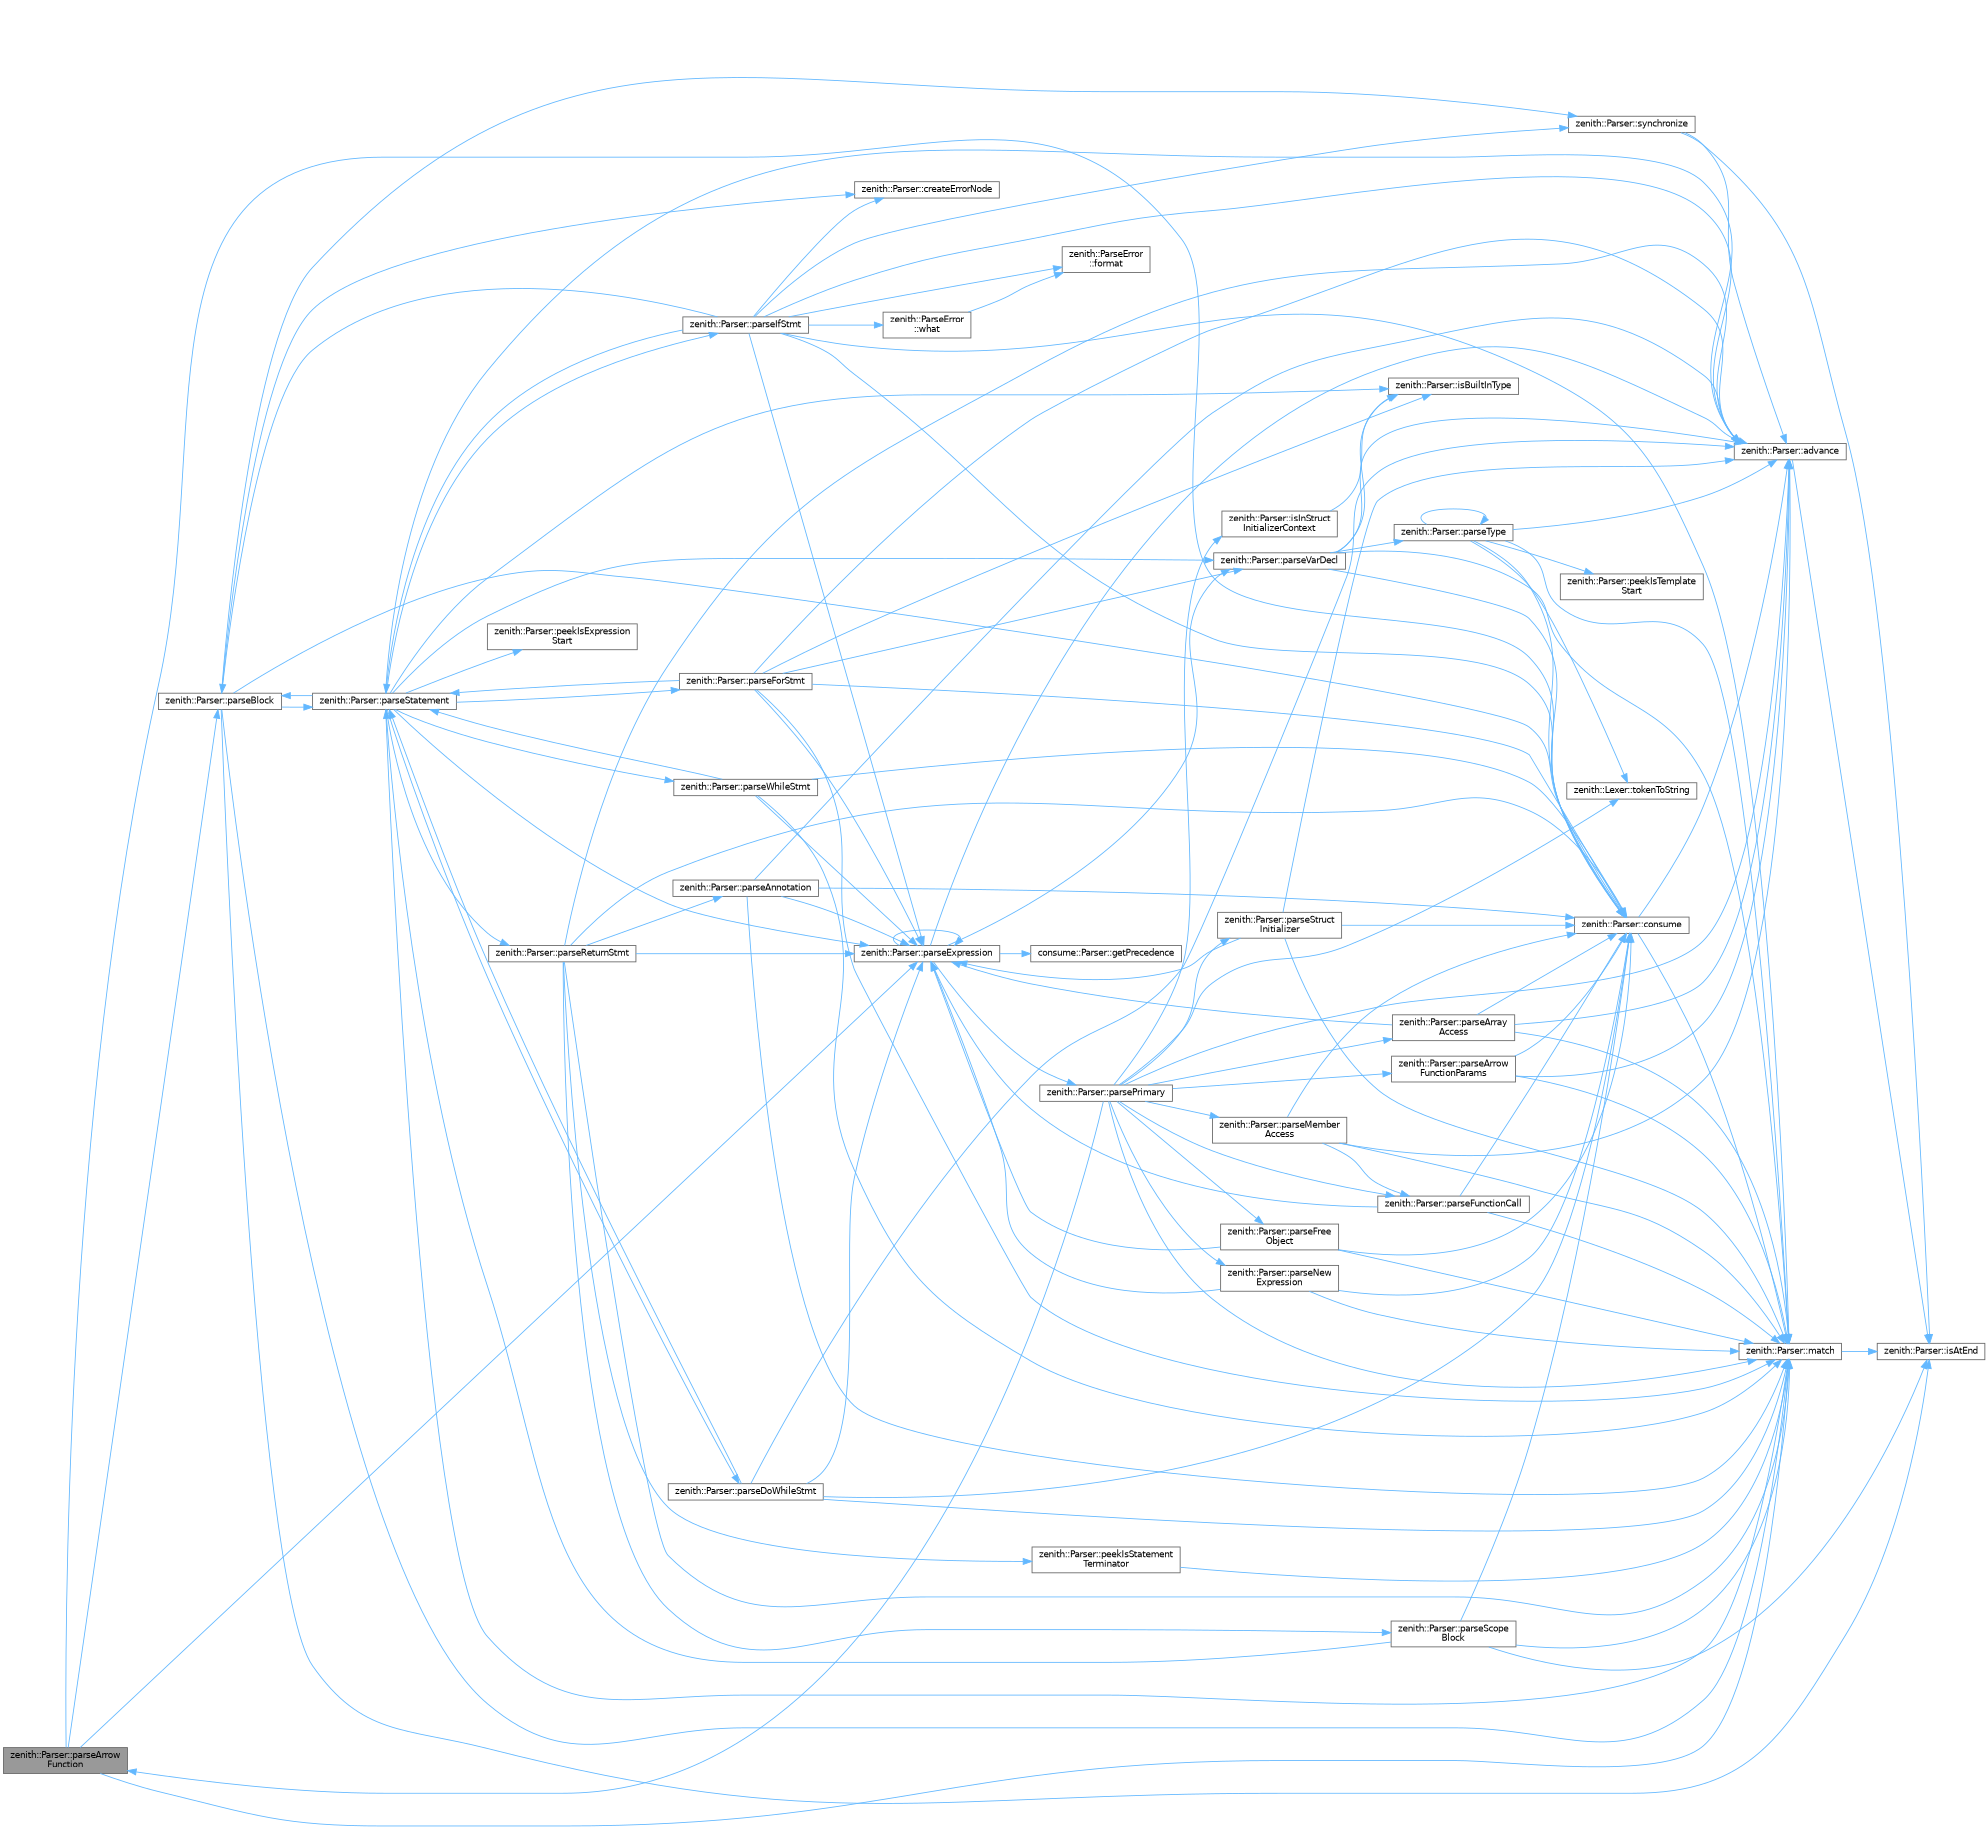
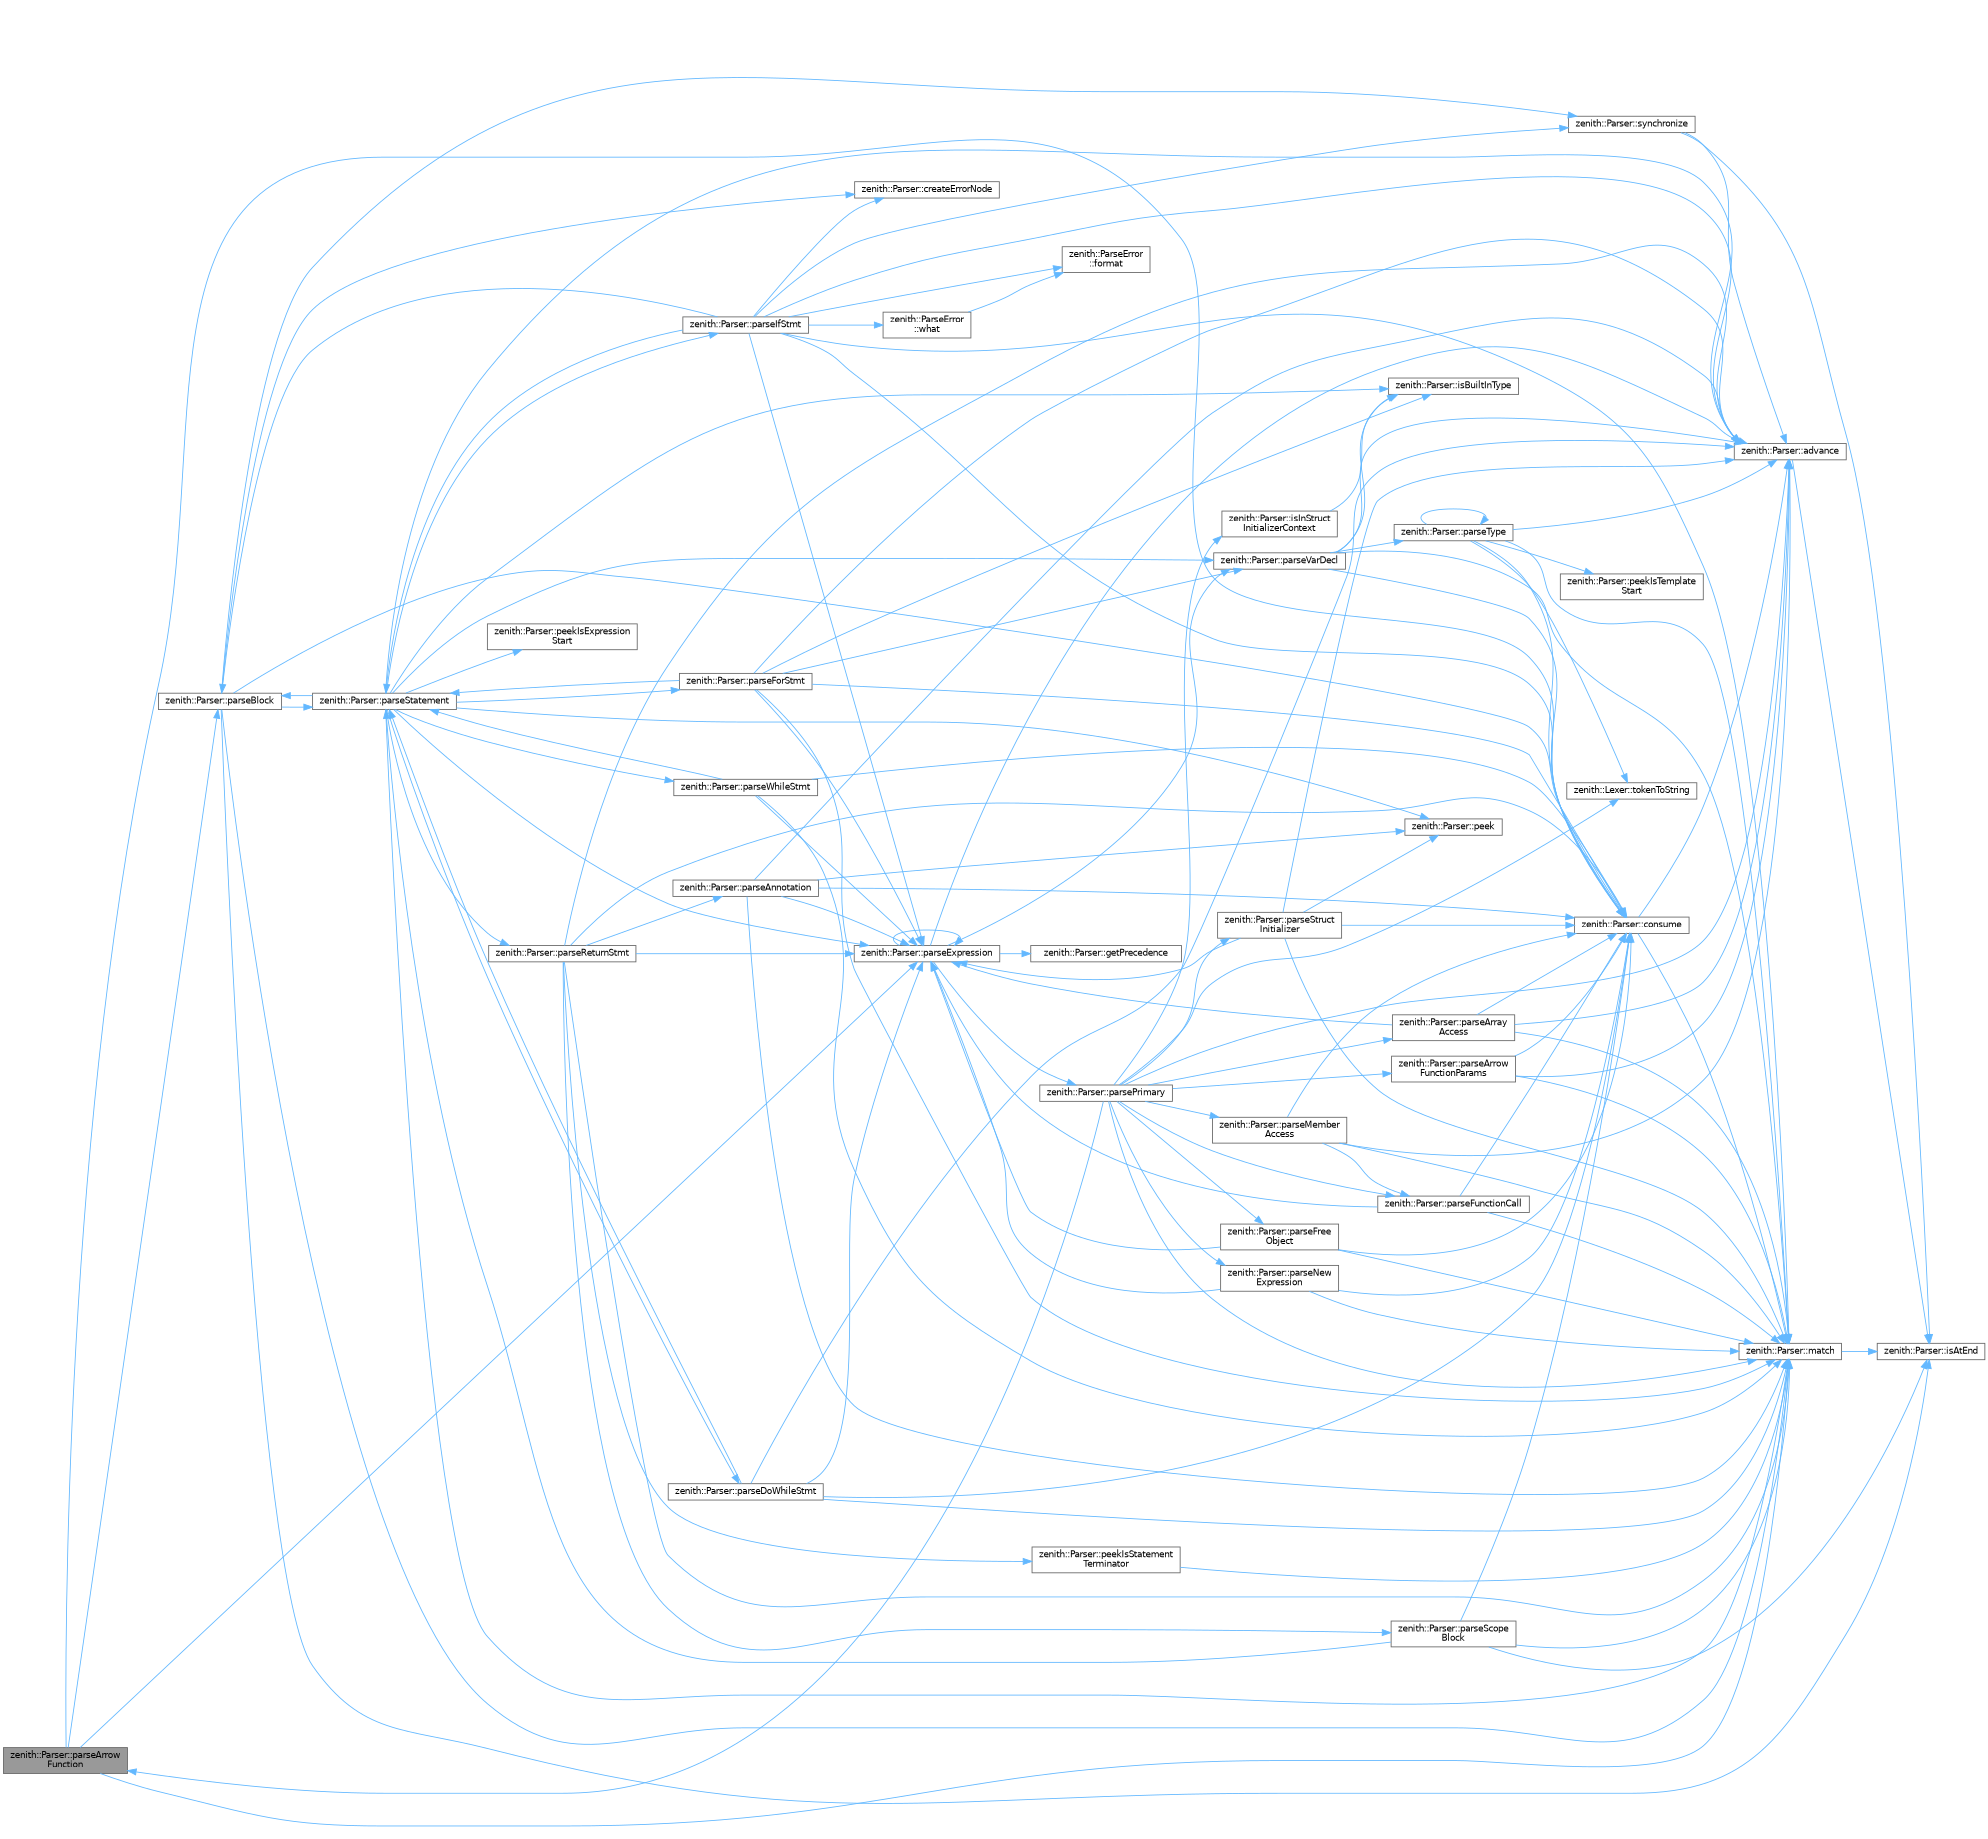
node "zenith::Parser::peek": added
node "consume::Parser::getPrecedence": label "consume::Parser::getPrecedence" -> "zenith::Parser::getPrecedence"
